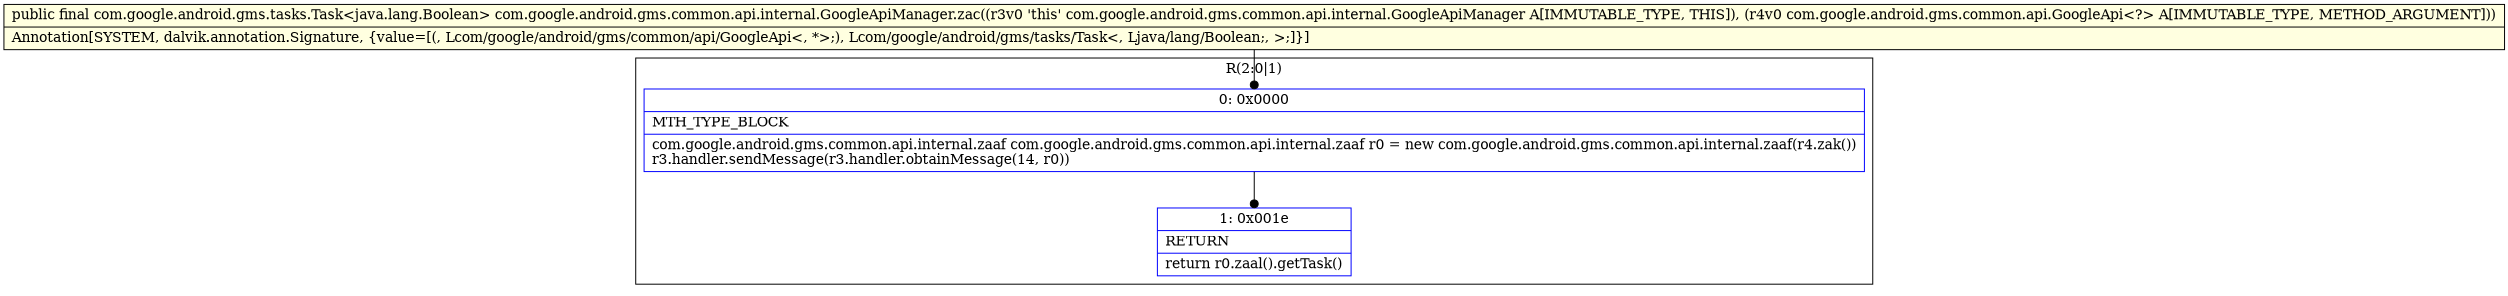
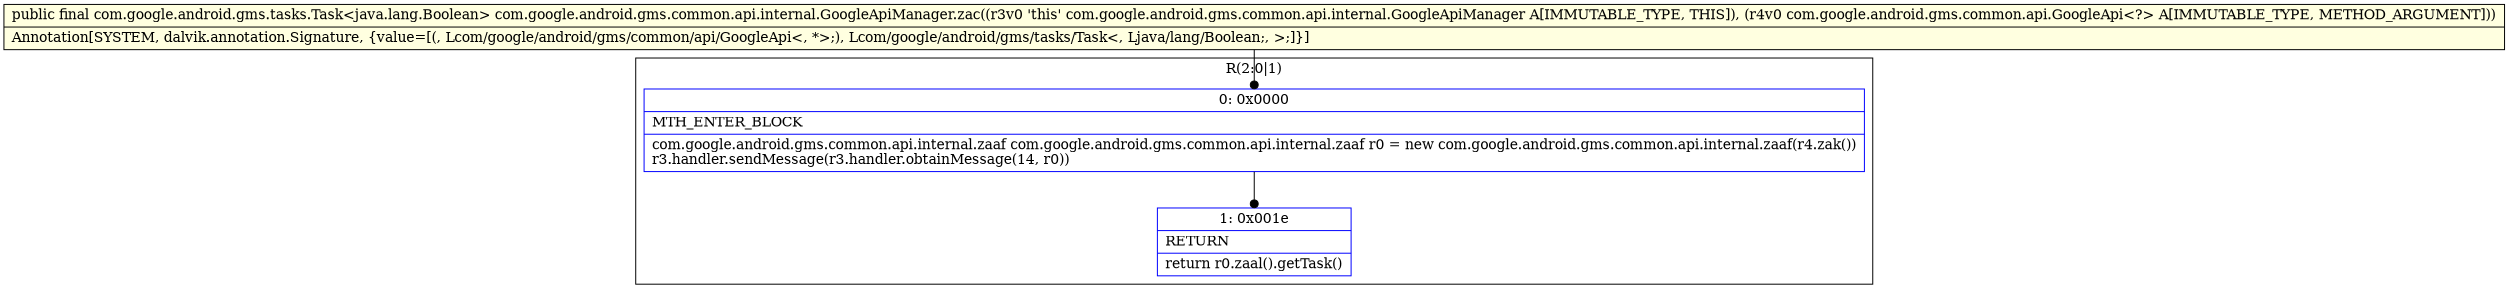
node "0: 0x0000": text "MTH_TYPE_BLOCK" -> "MTH_ENTER_BLOCK"
